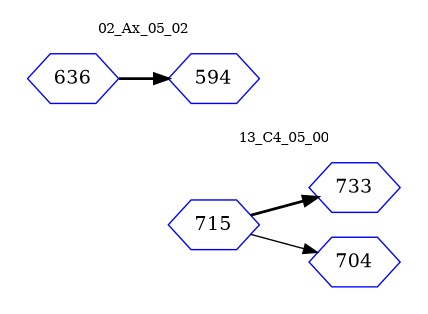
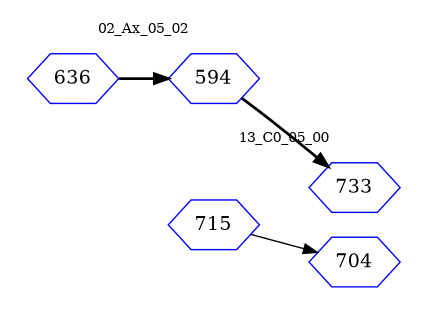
cluster "13_C4_05_00": label "13_C4_05_00" -> "13_C0_05_00"
edge "715" -> "733": now "594" -> "733"
